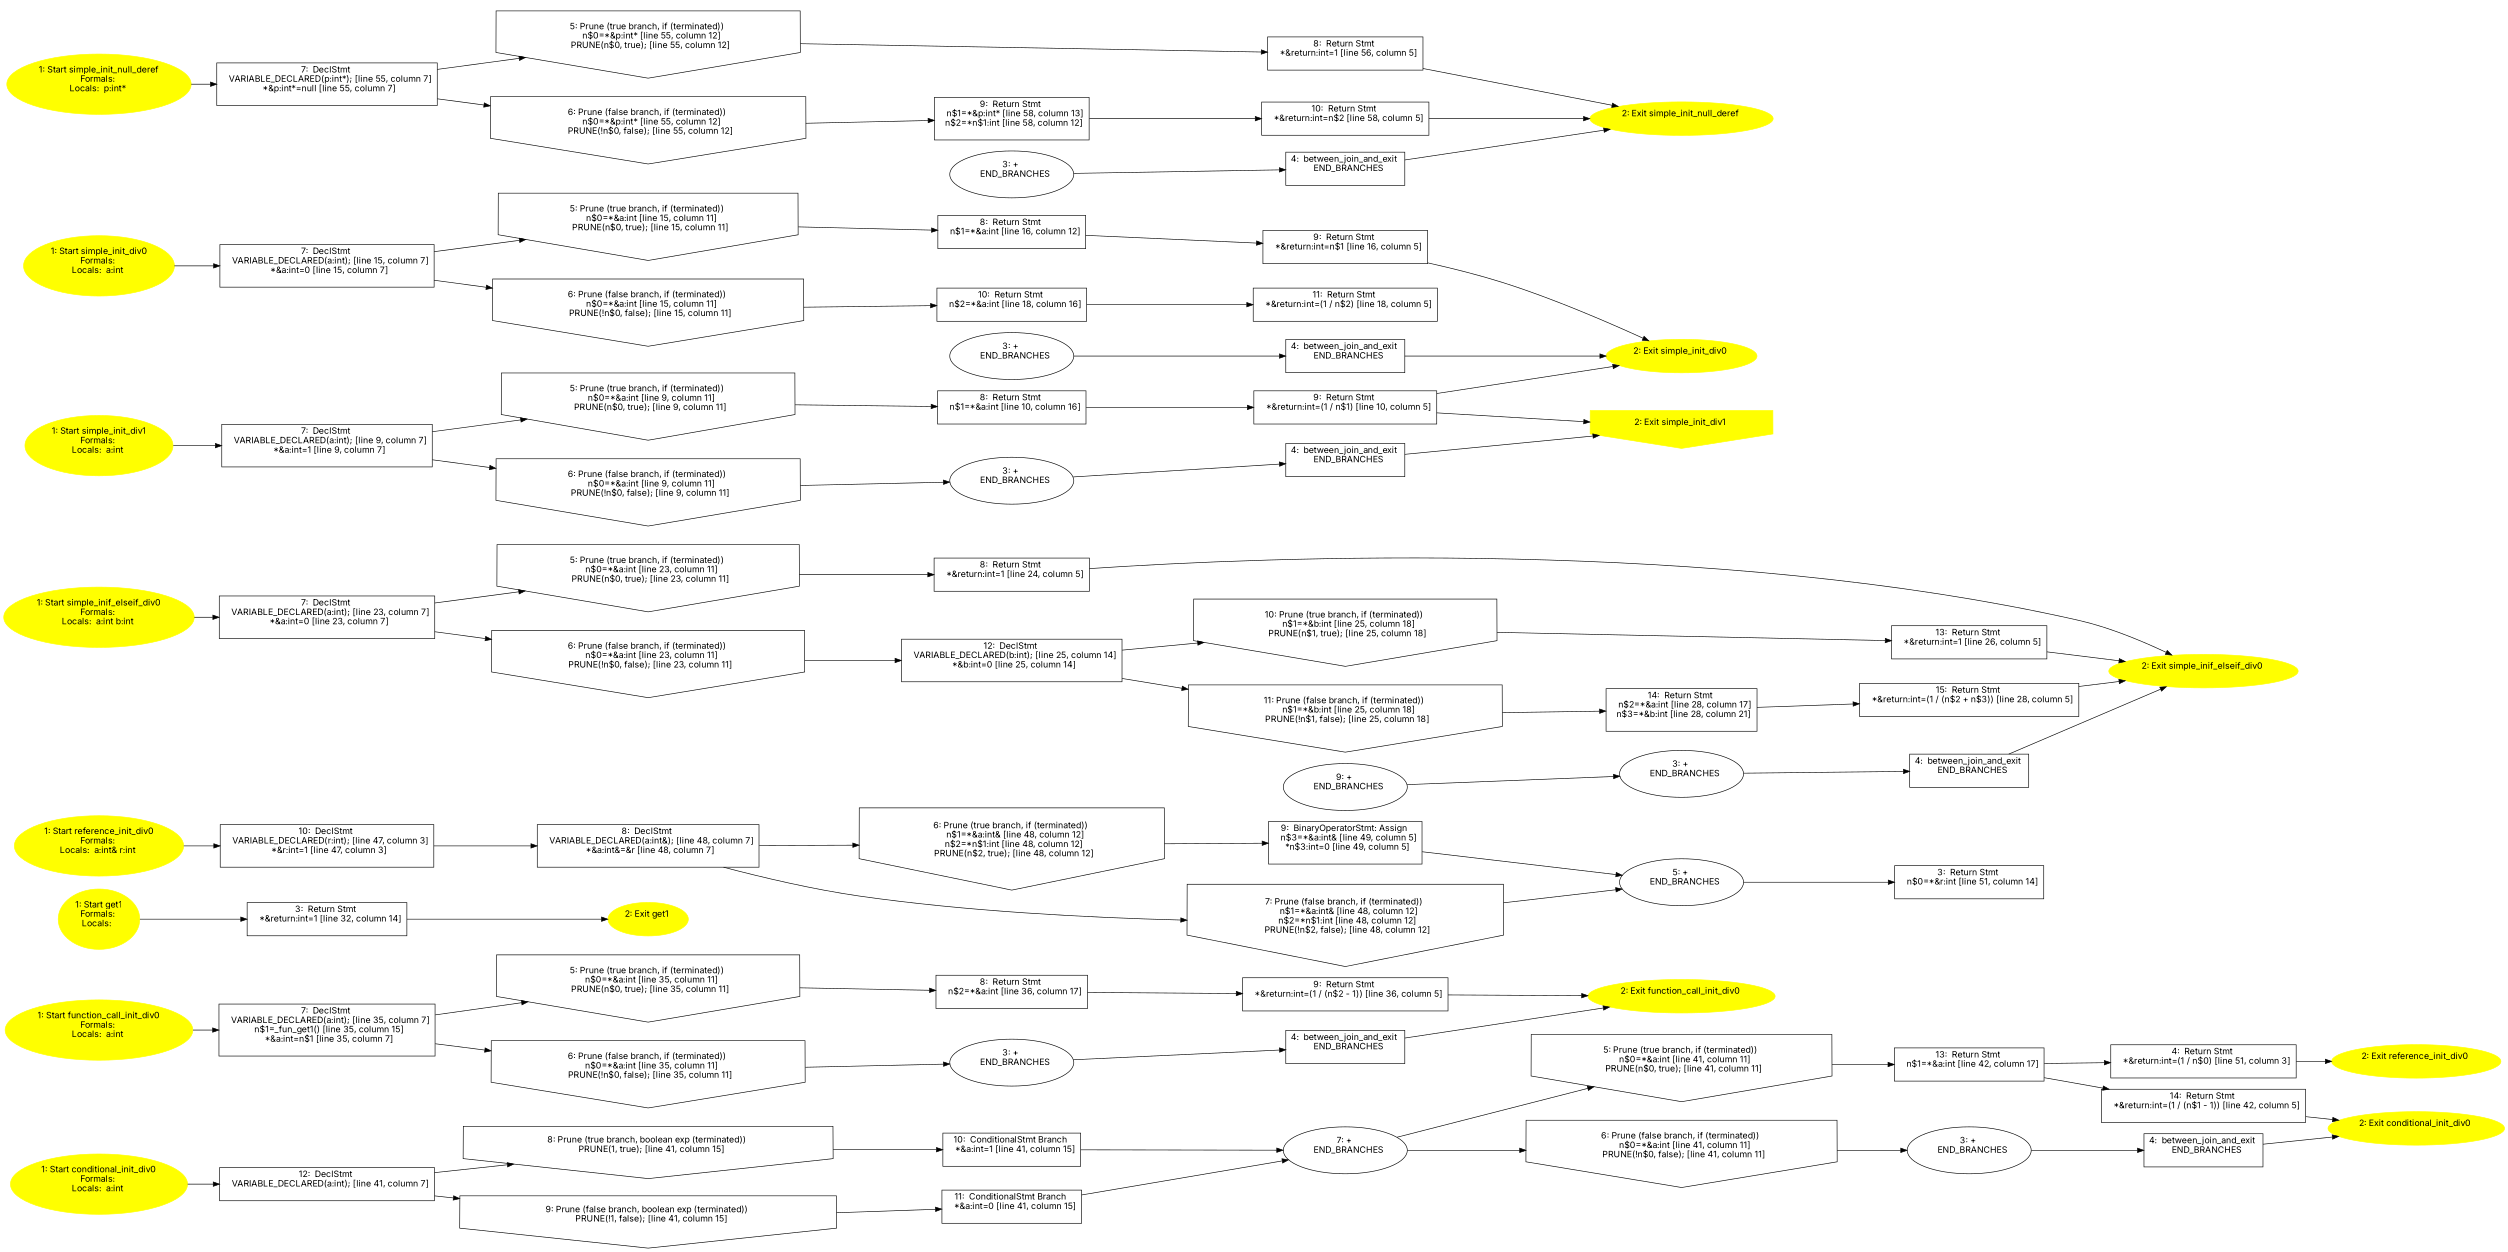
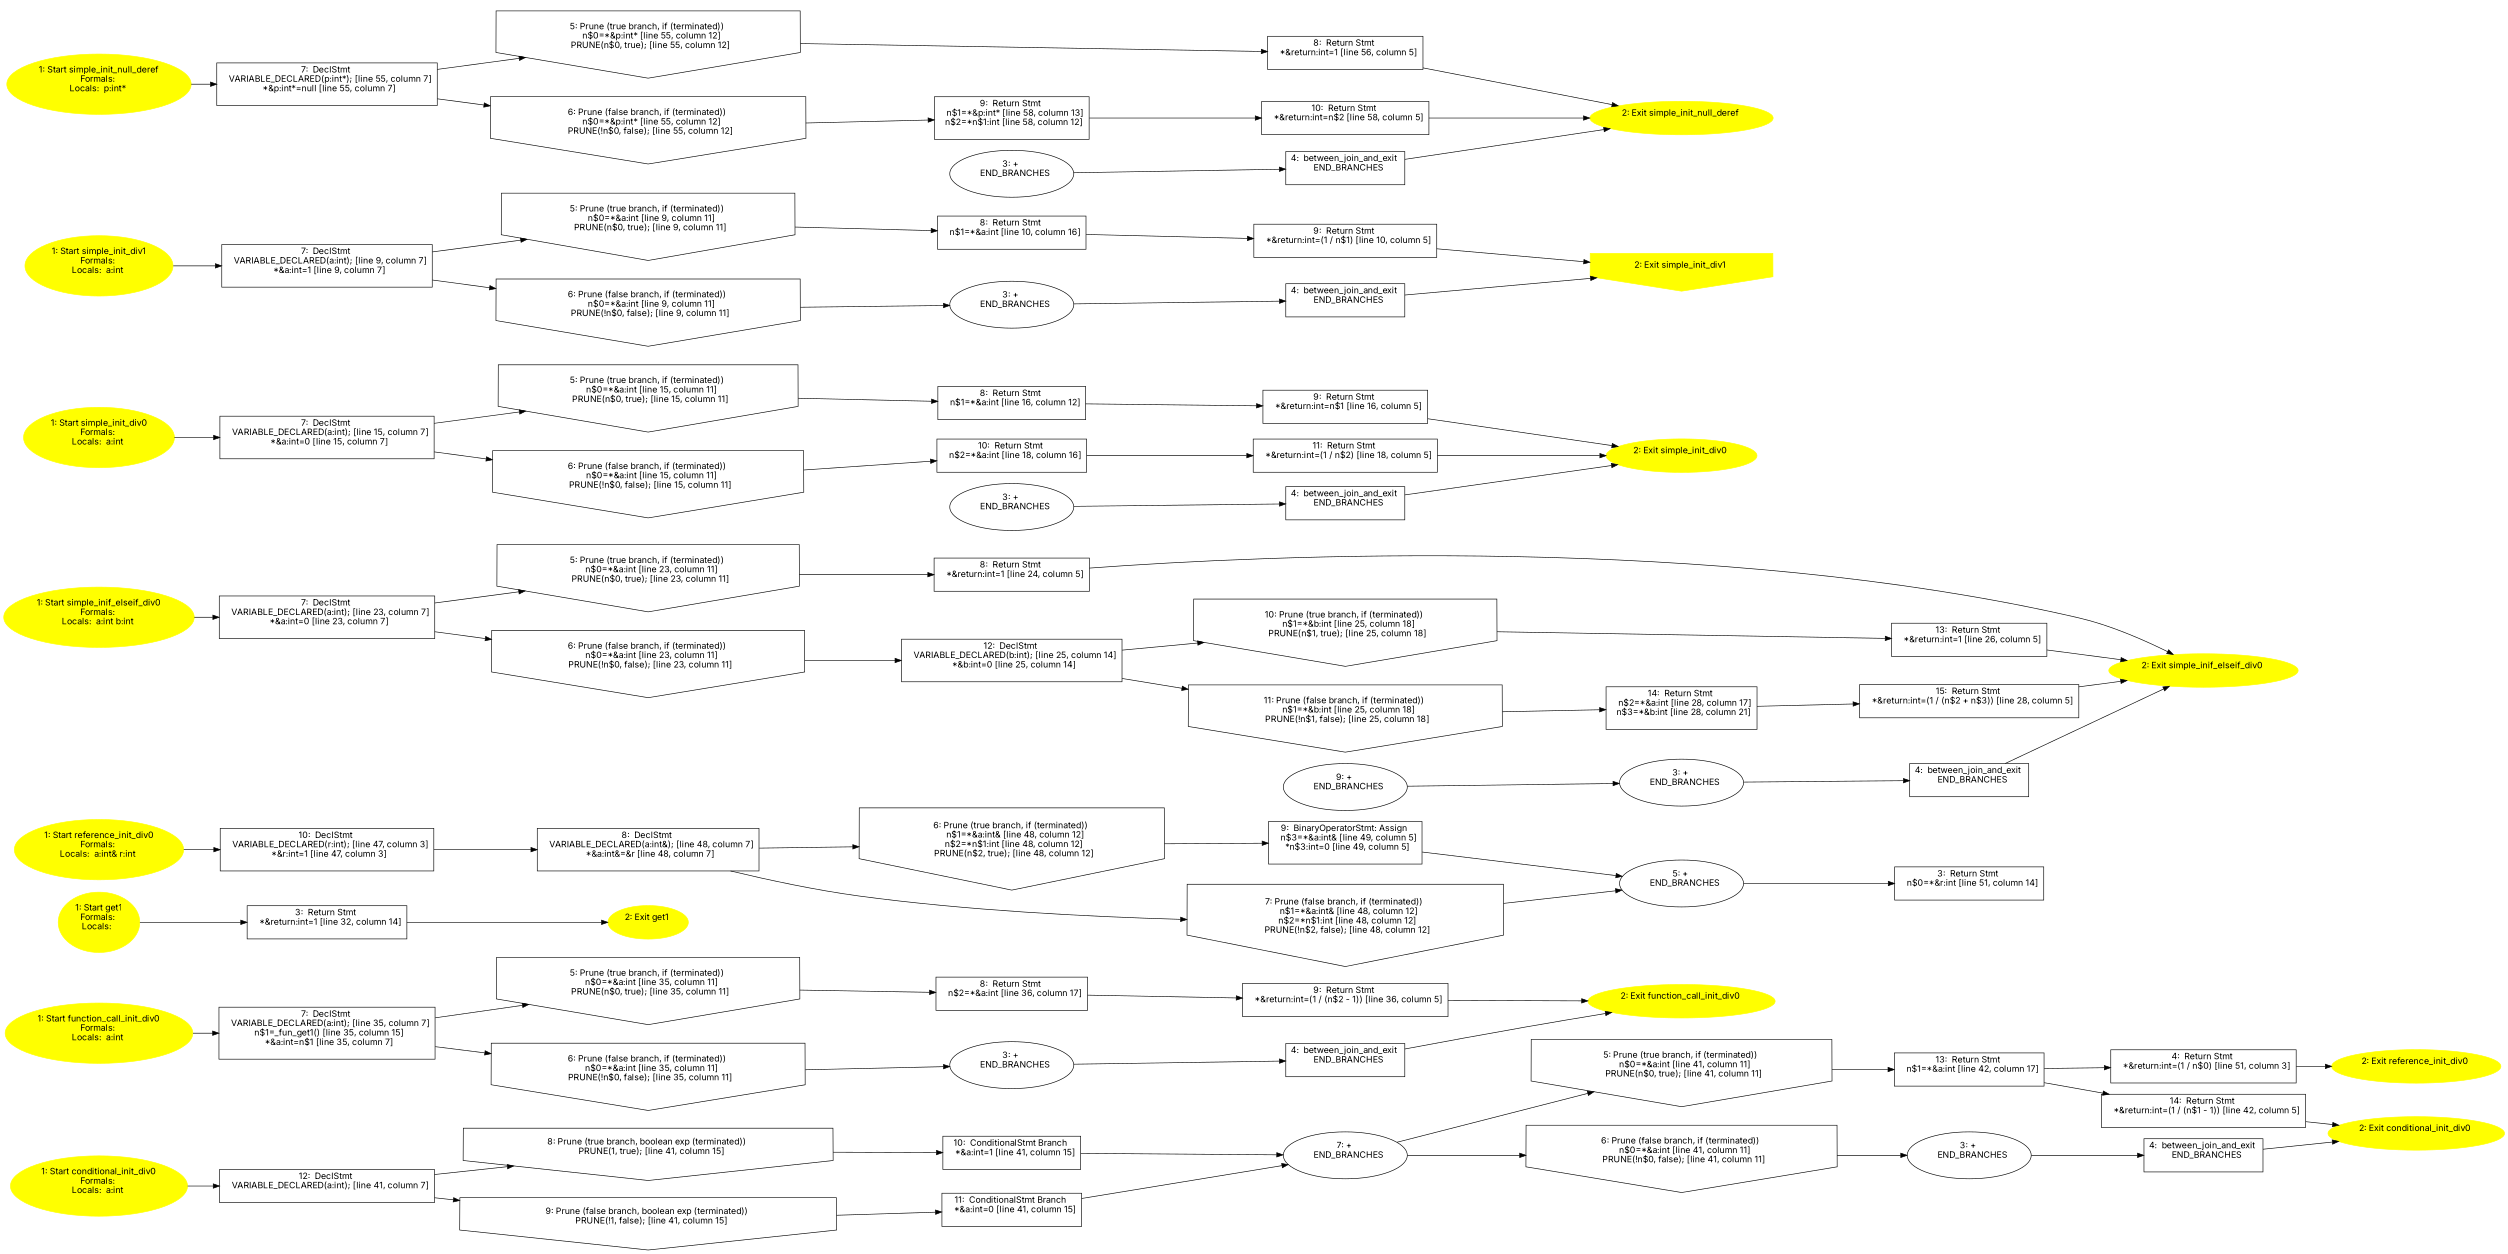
edge "9:  Return Stmt *&return:int=(1 / n$1) [line 10, column 5]" -> "2: Exit simple_init_div0": now "11:  Return Stmt *&return:int=(1 / n$2) [line 18, column 5]" -> "2: Exit simple_init_div0"
